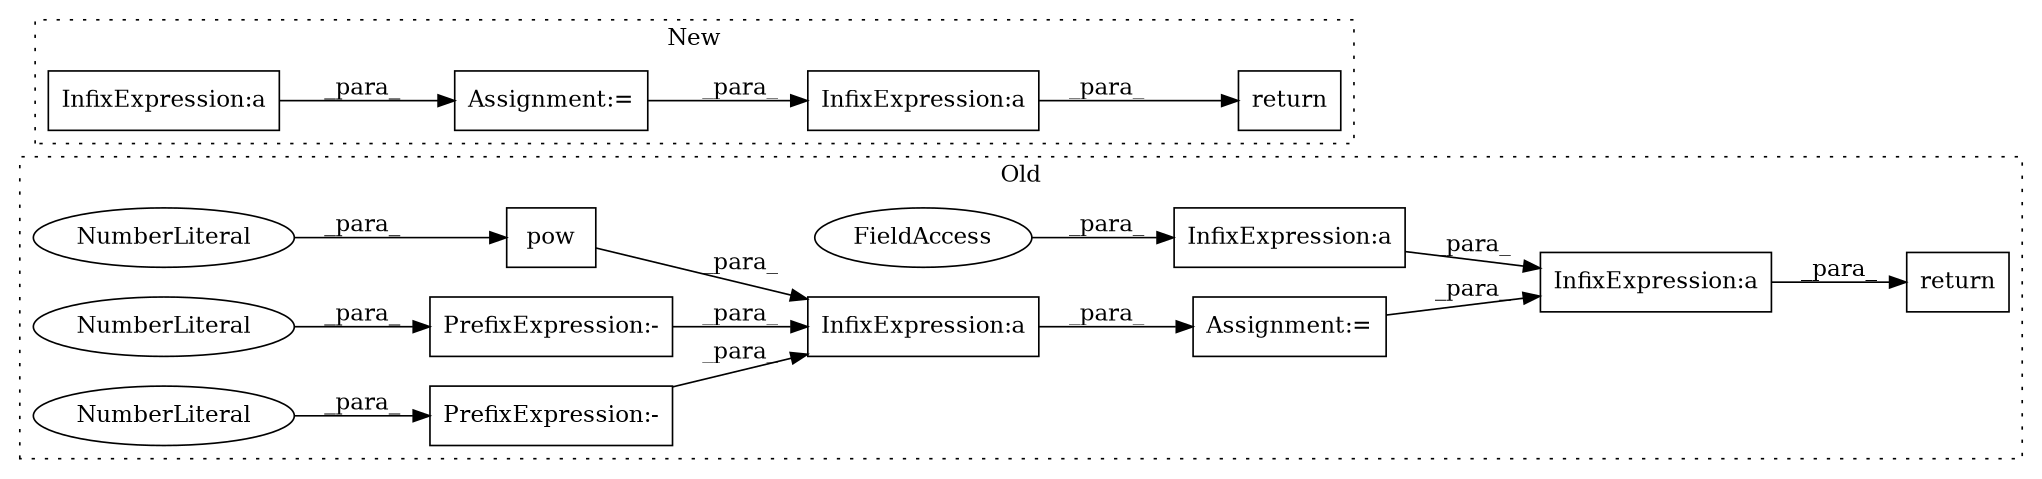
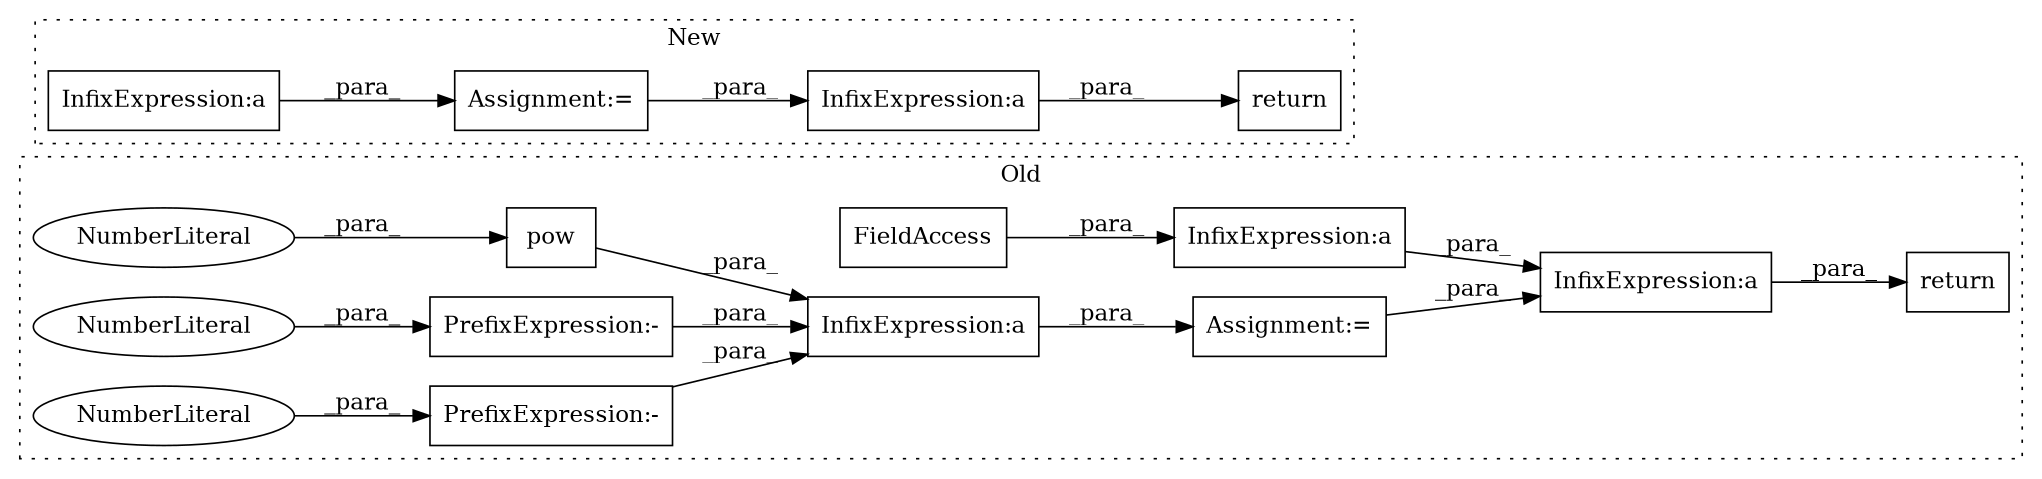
node "FieldAccess": shape ellipse -> box
